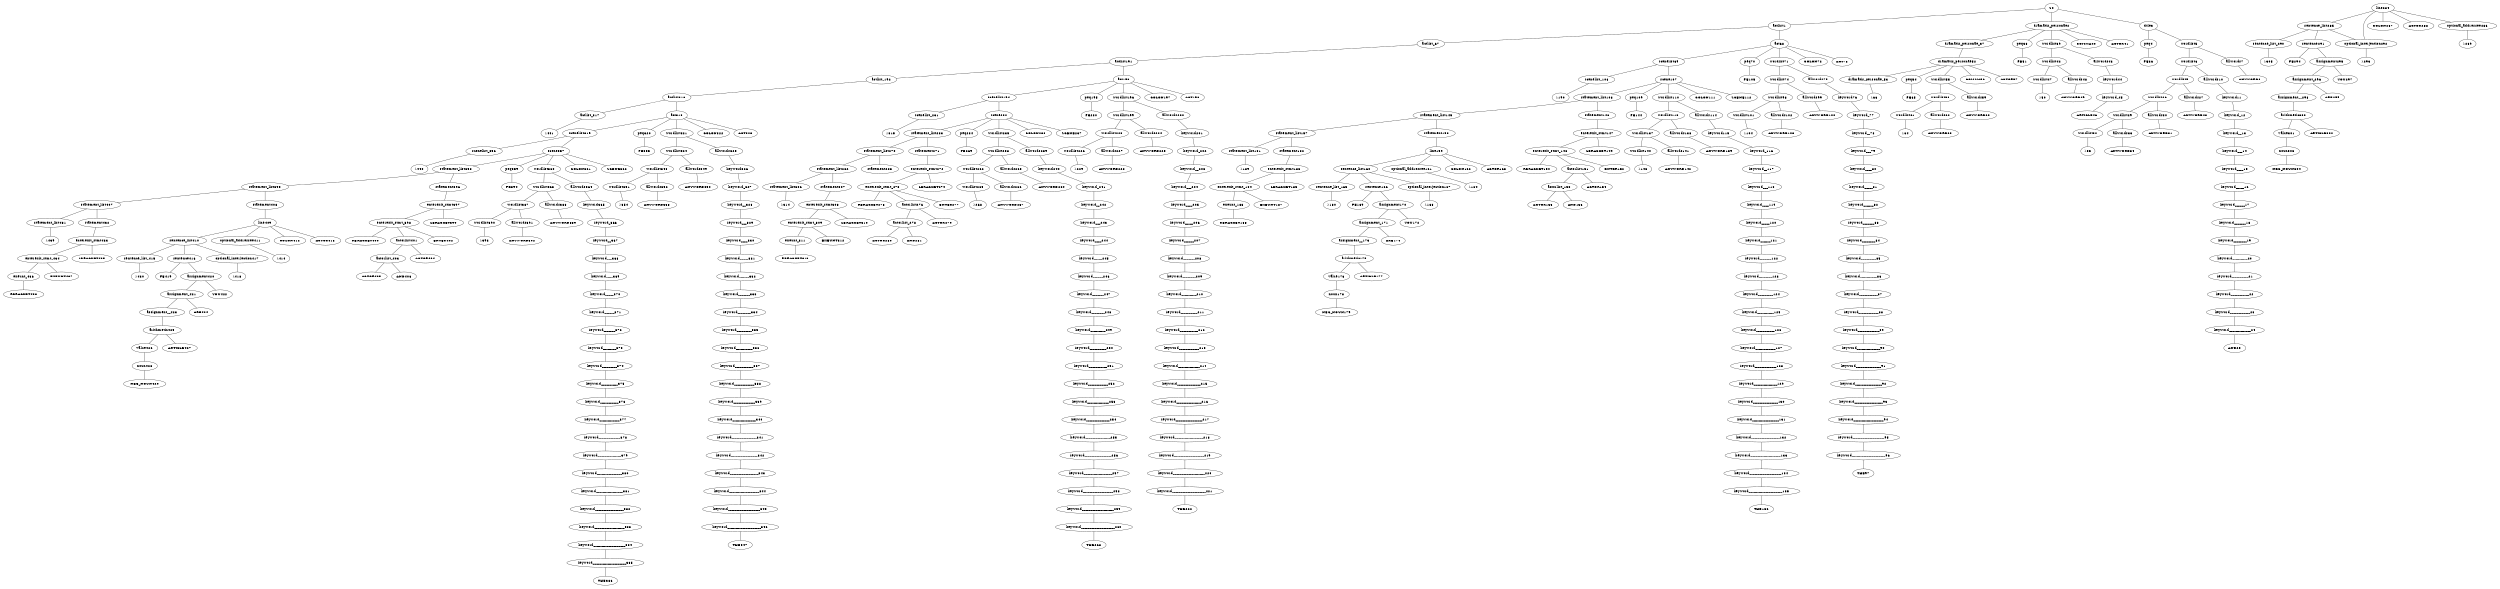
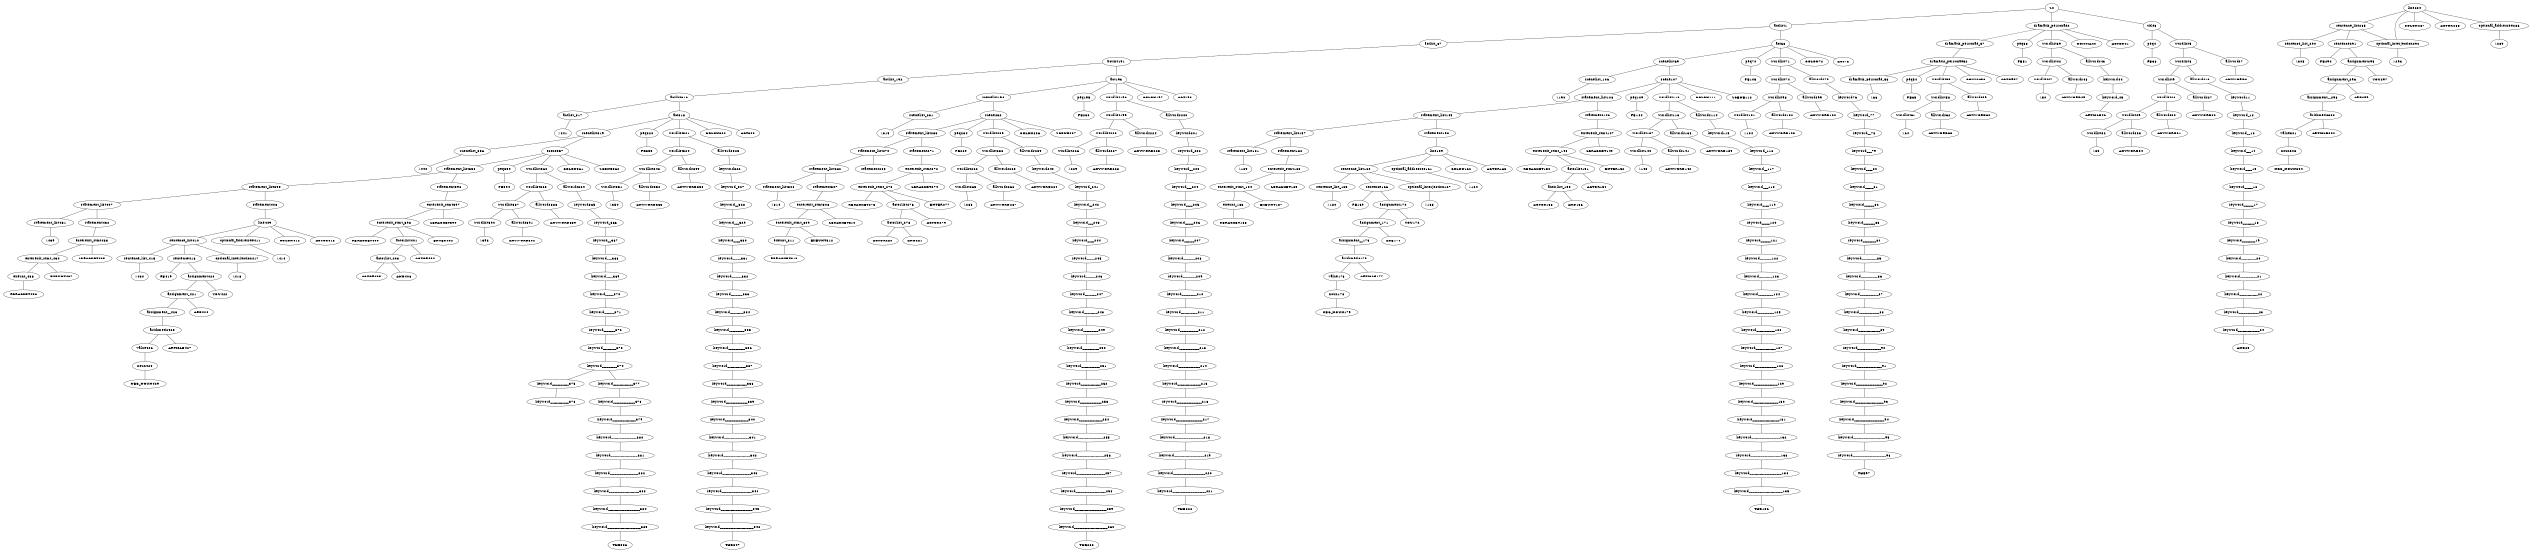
edge "keyword___________376" -- "keyword____________377": now "keyword_________374" -- "keyword____________377"
